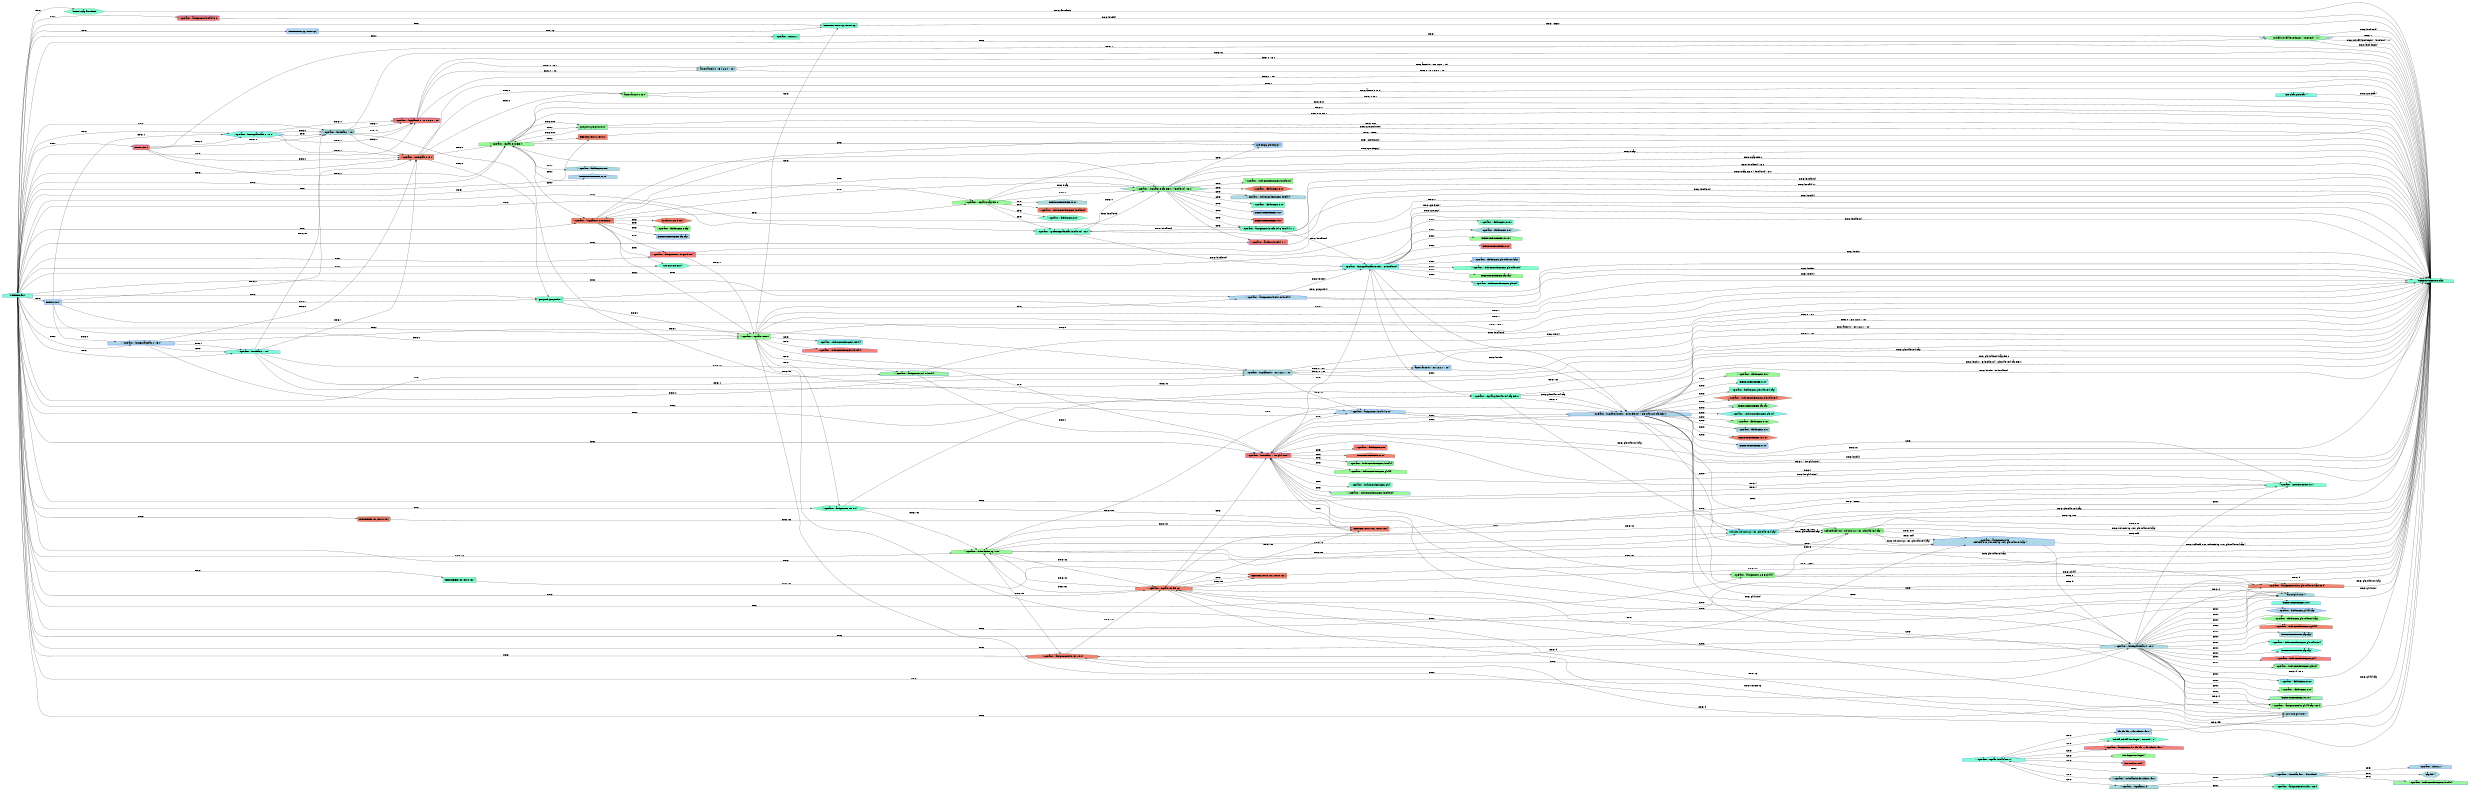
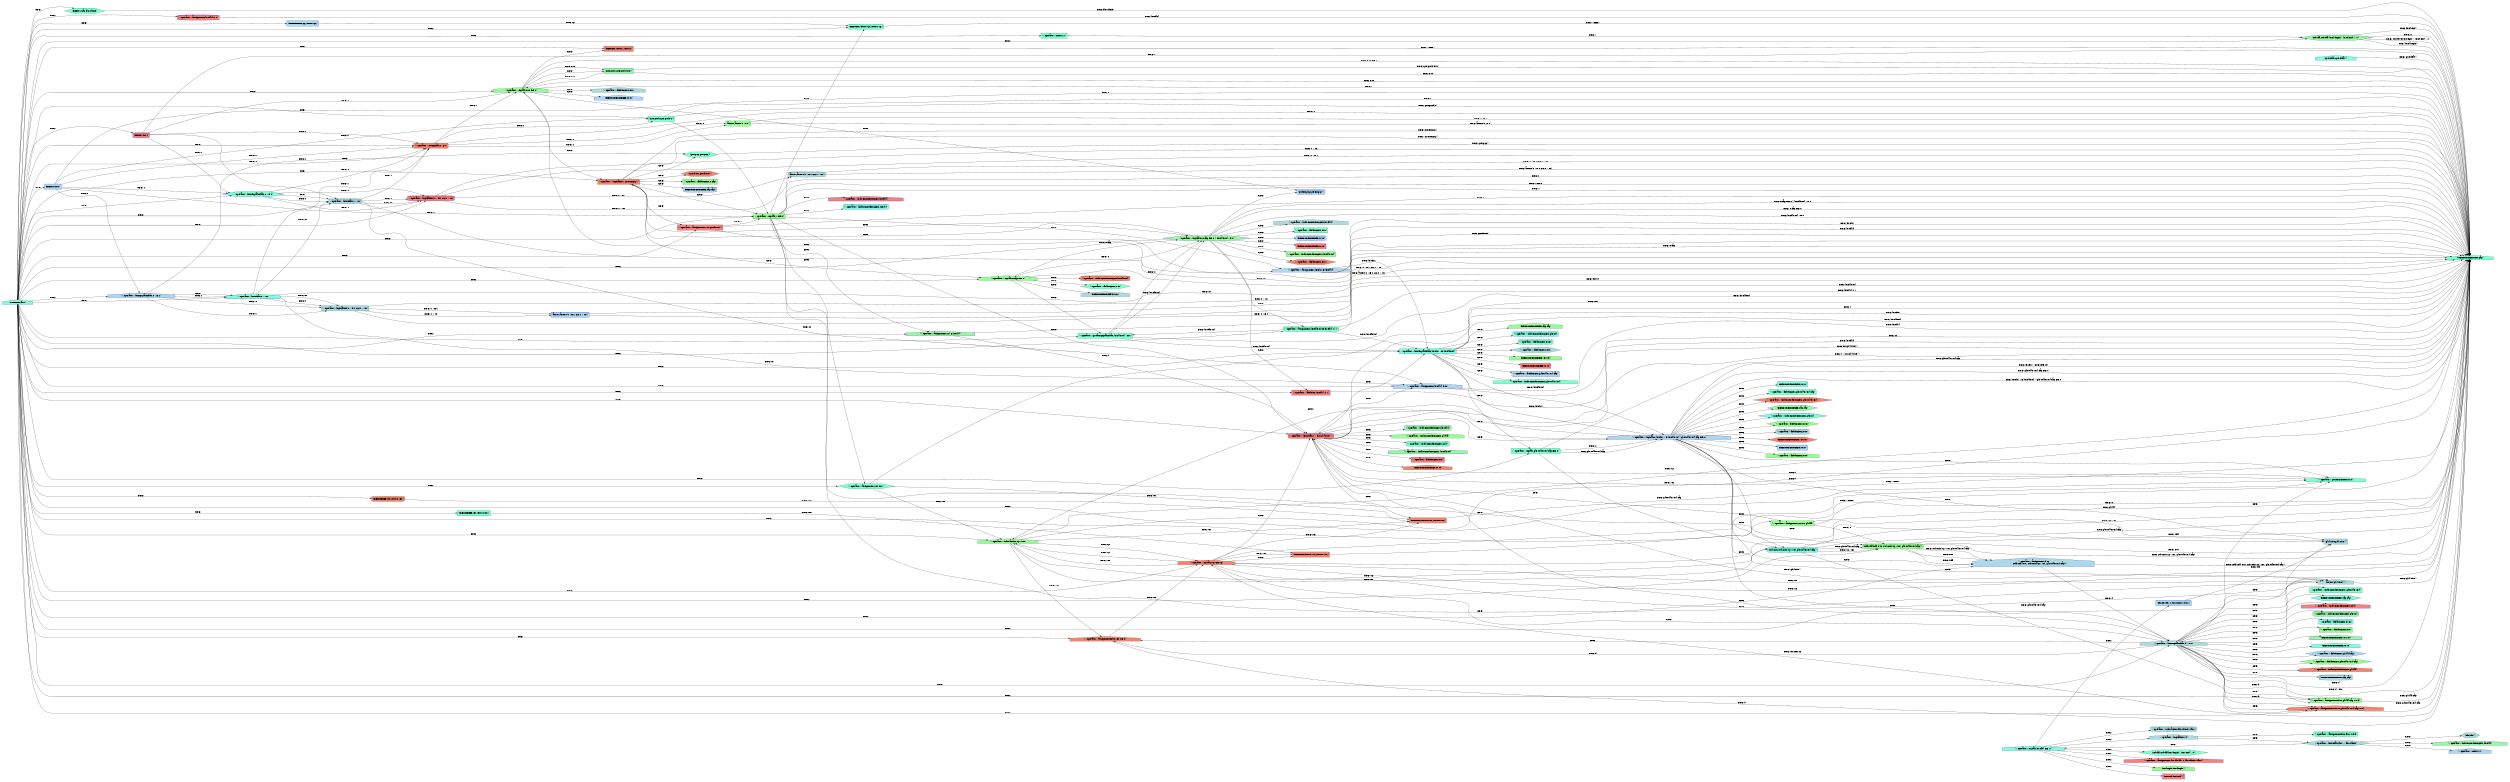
edge "(<operator>.logicalAnd,0 <= s && s < _n)" -> "(<operator>.assignment,level[v] = _n)": now "(<operator>.lessThan,s < _n)" -> "(<operator>.assignment,level[v] = _n)"
edge "(METHOD,flow)" -> "(<operator>.subtraction,up - res)": label "DDG: up" -> "DDG: "
edge "(<operator>.lessThan,i < int(g[v].size()))" -> "(int,int(g[v].size()))": reversed
edge "(g[v].size,g[v].size())" -> "(<operator>.equals,res == up)": reversed
node "(cap,bfs())": label "(cap,bfs())" -> "(bfs,bfs())"
